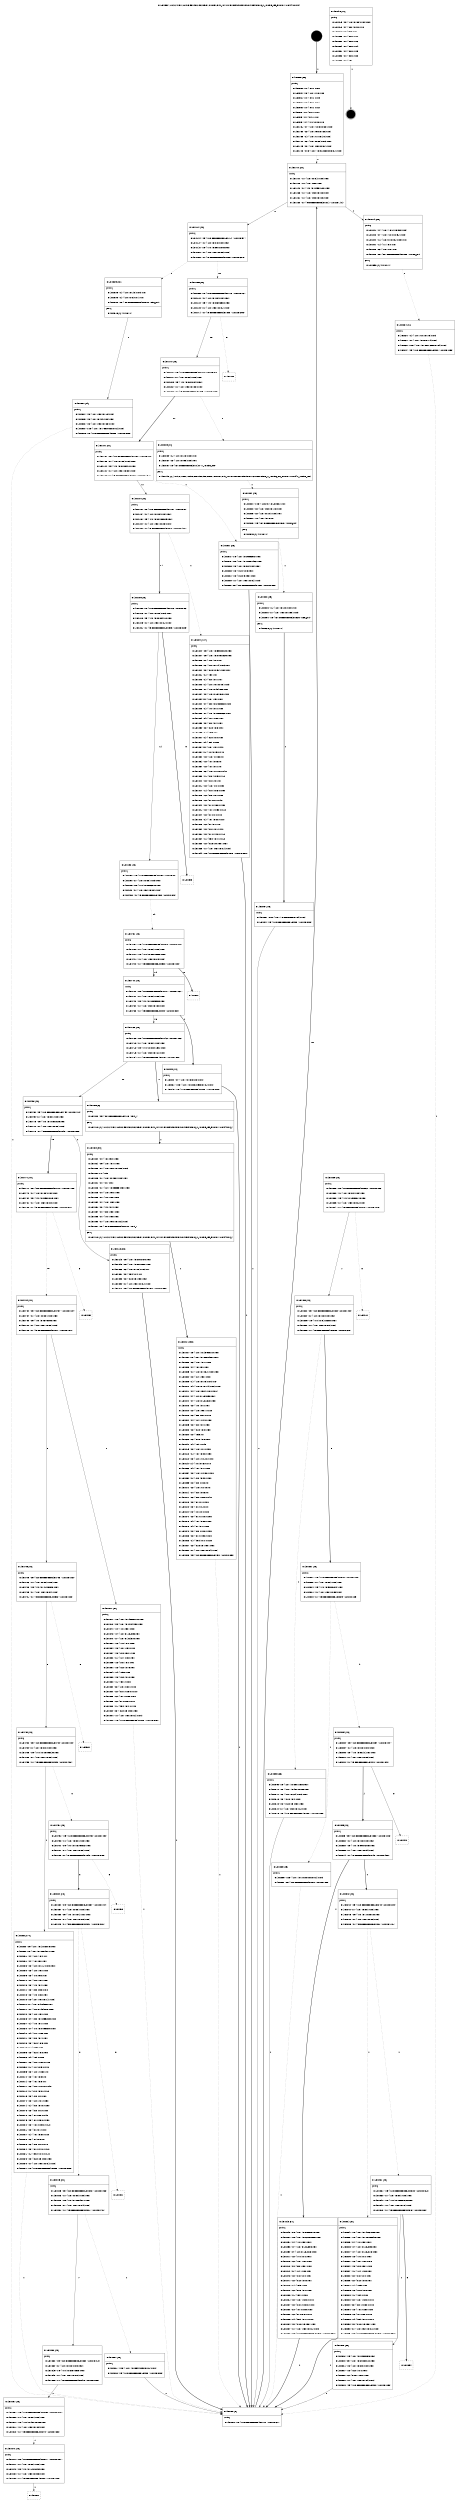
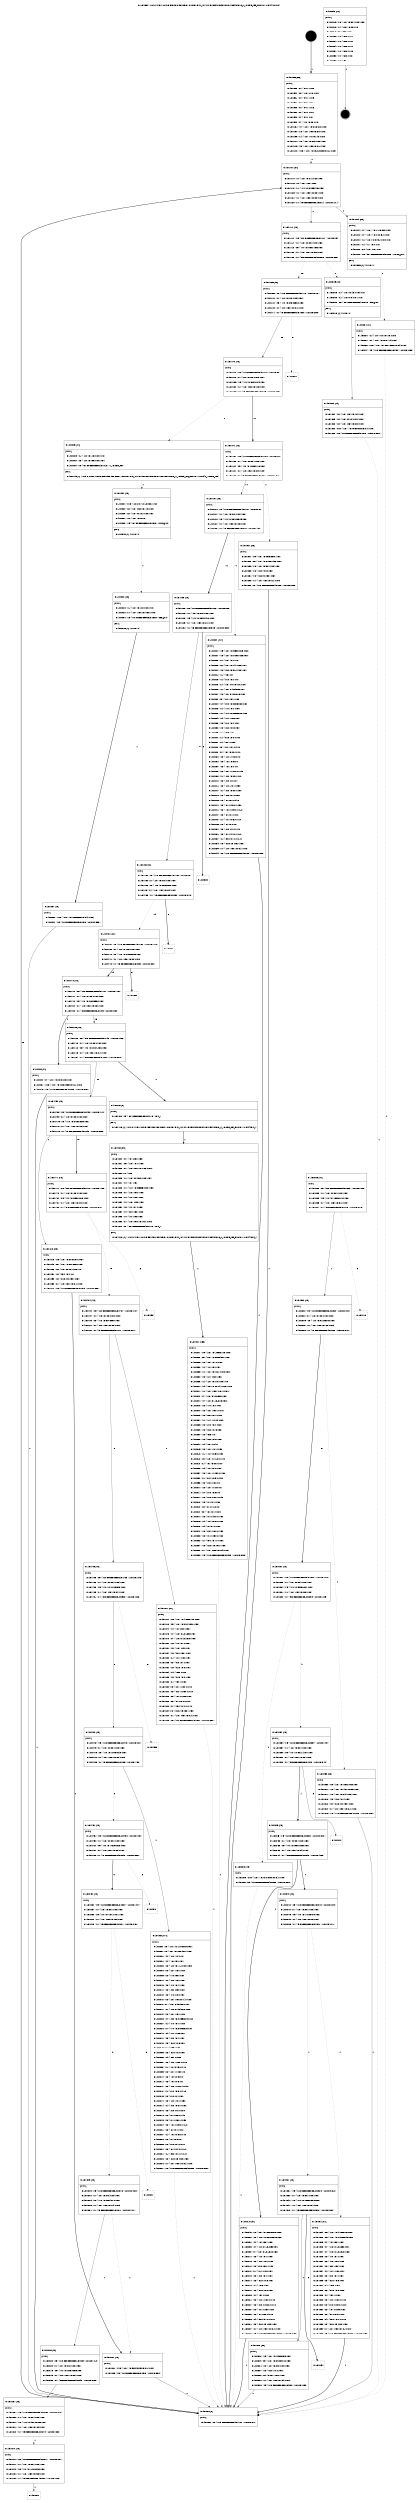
node "0x401f0c": added
edge "0x401b49 [30]" -> "0x401fd8 [5]": now "0x401b49 [30]" -> "0x401da6 [15]"
